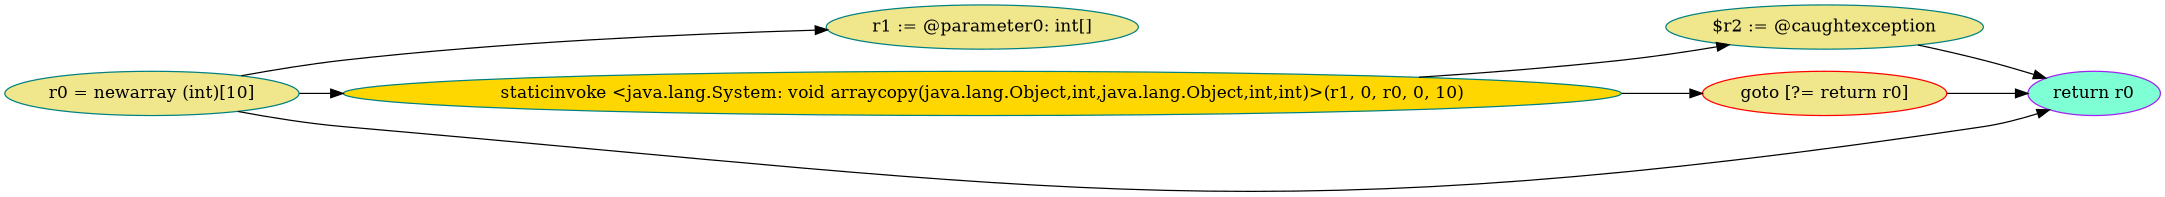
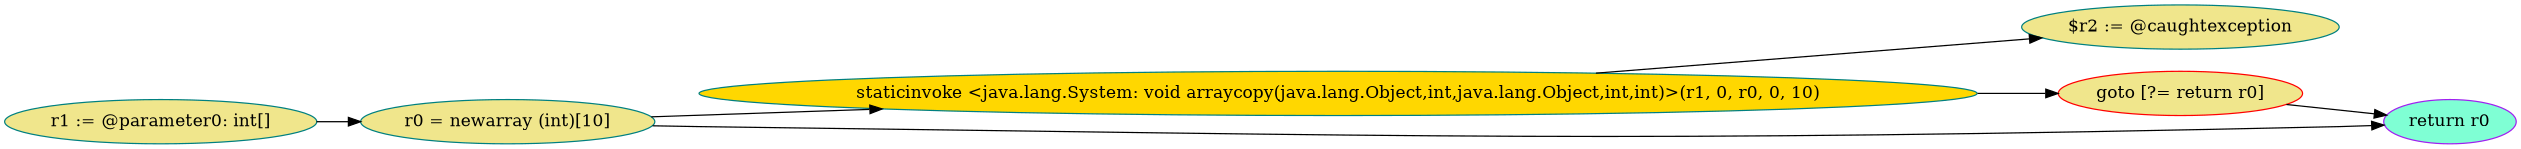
edge "r0 = newarray (int)[10]" -> "r1 := @parameter0: int[]": reversed
edge "$r2 := @caughtexception" -> "return r0": removed
